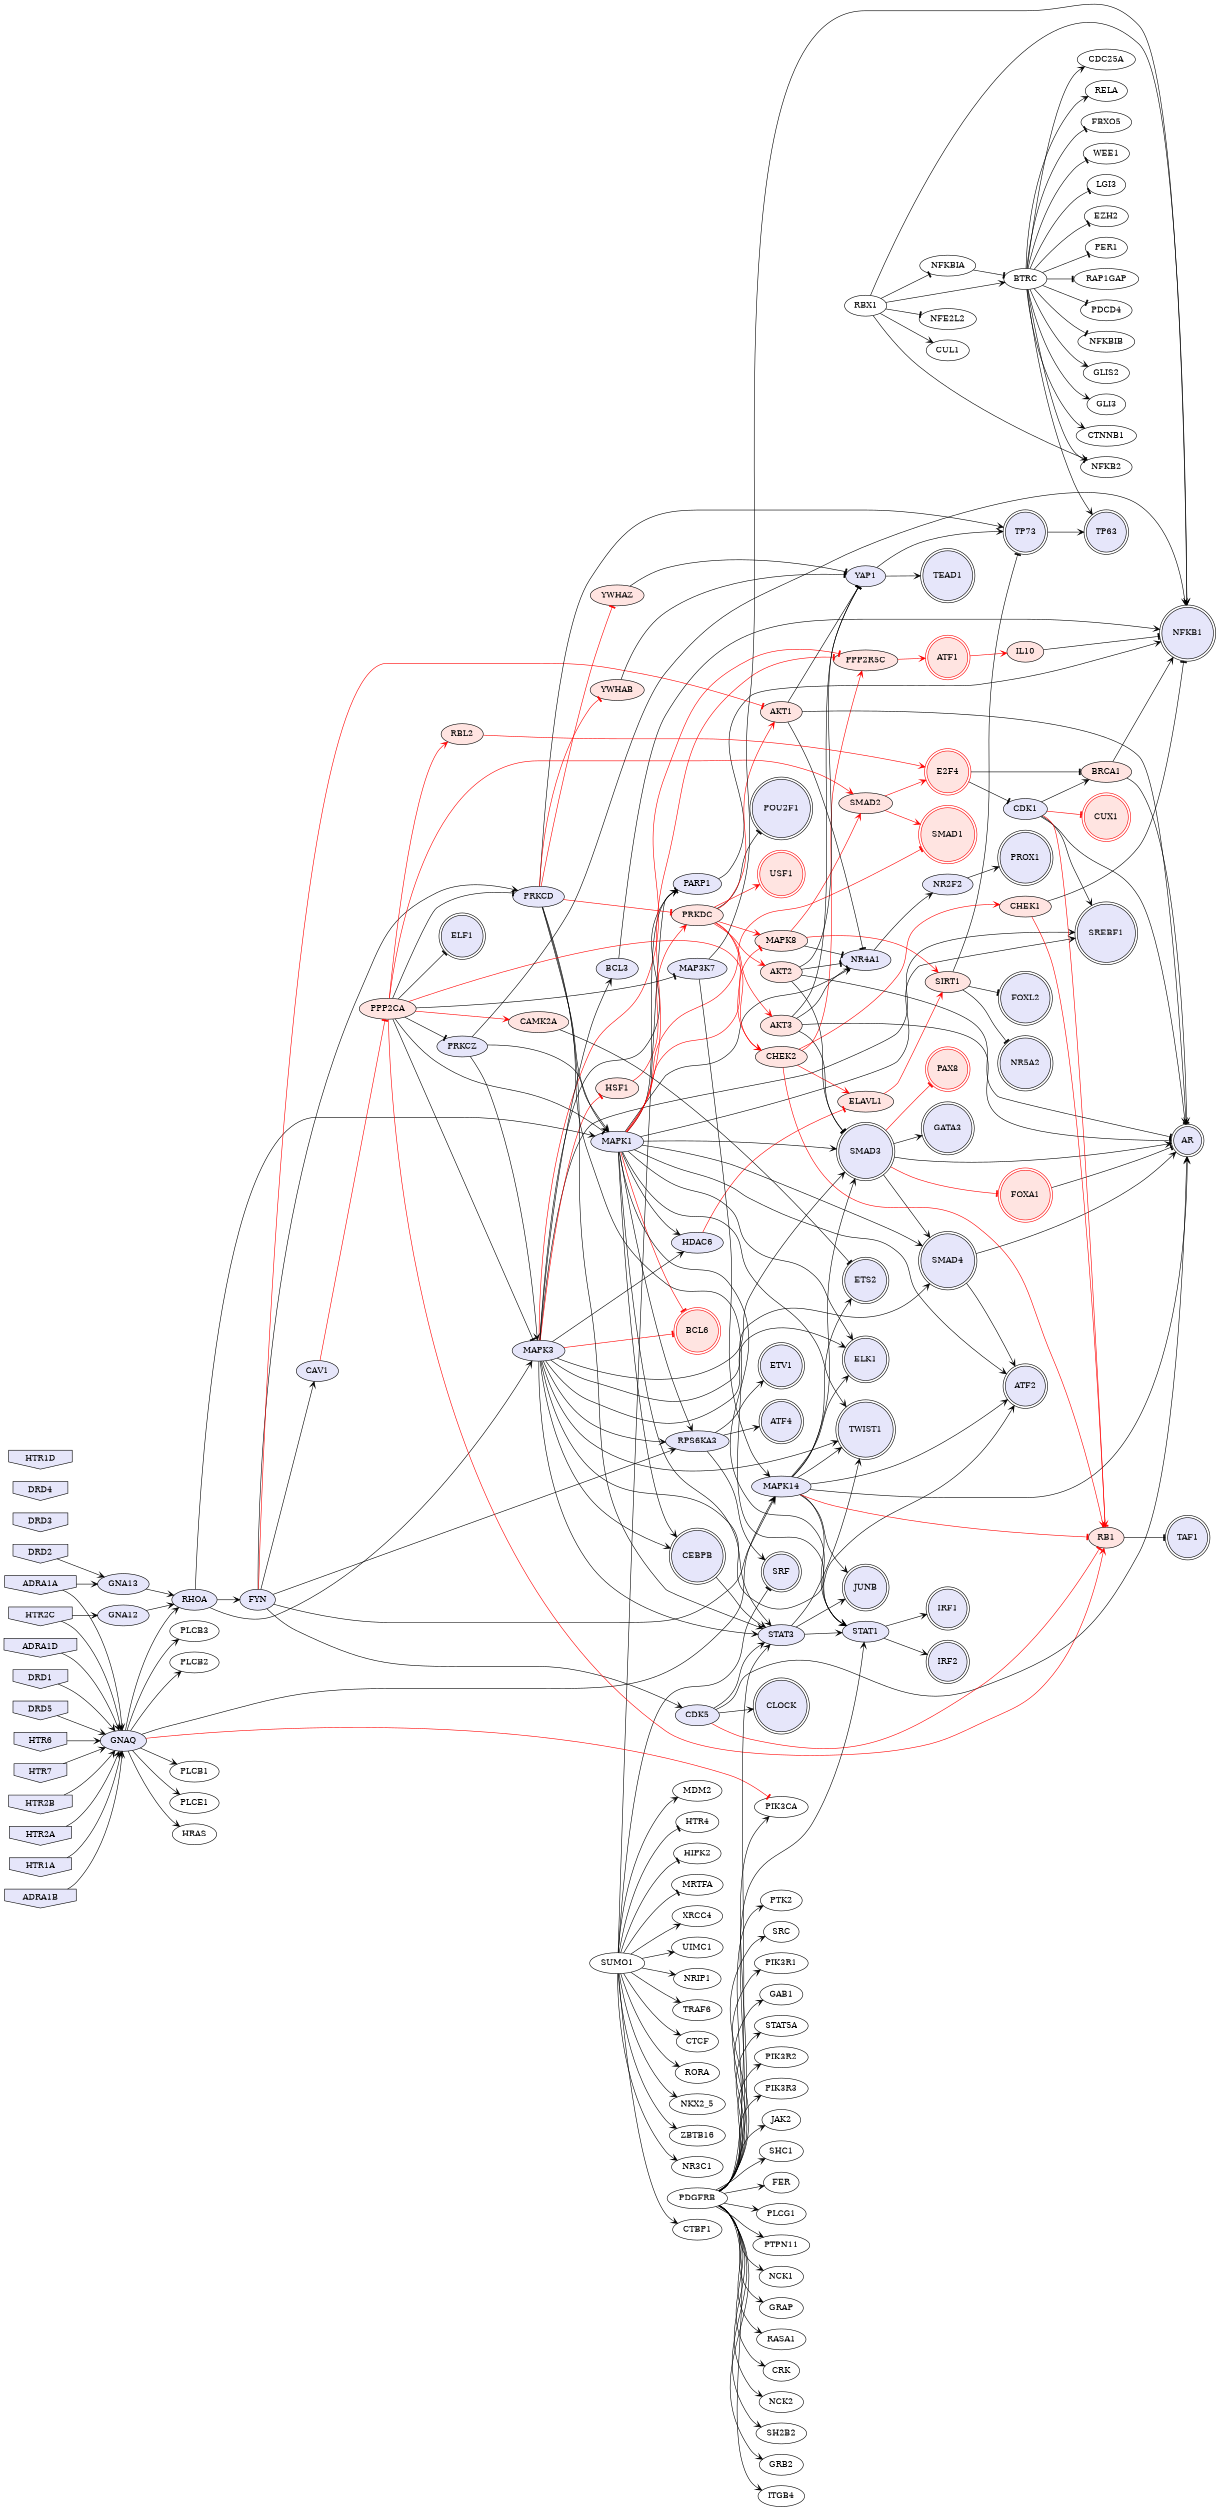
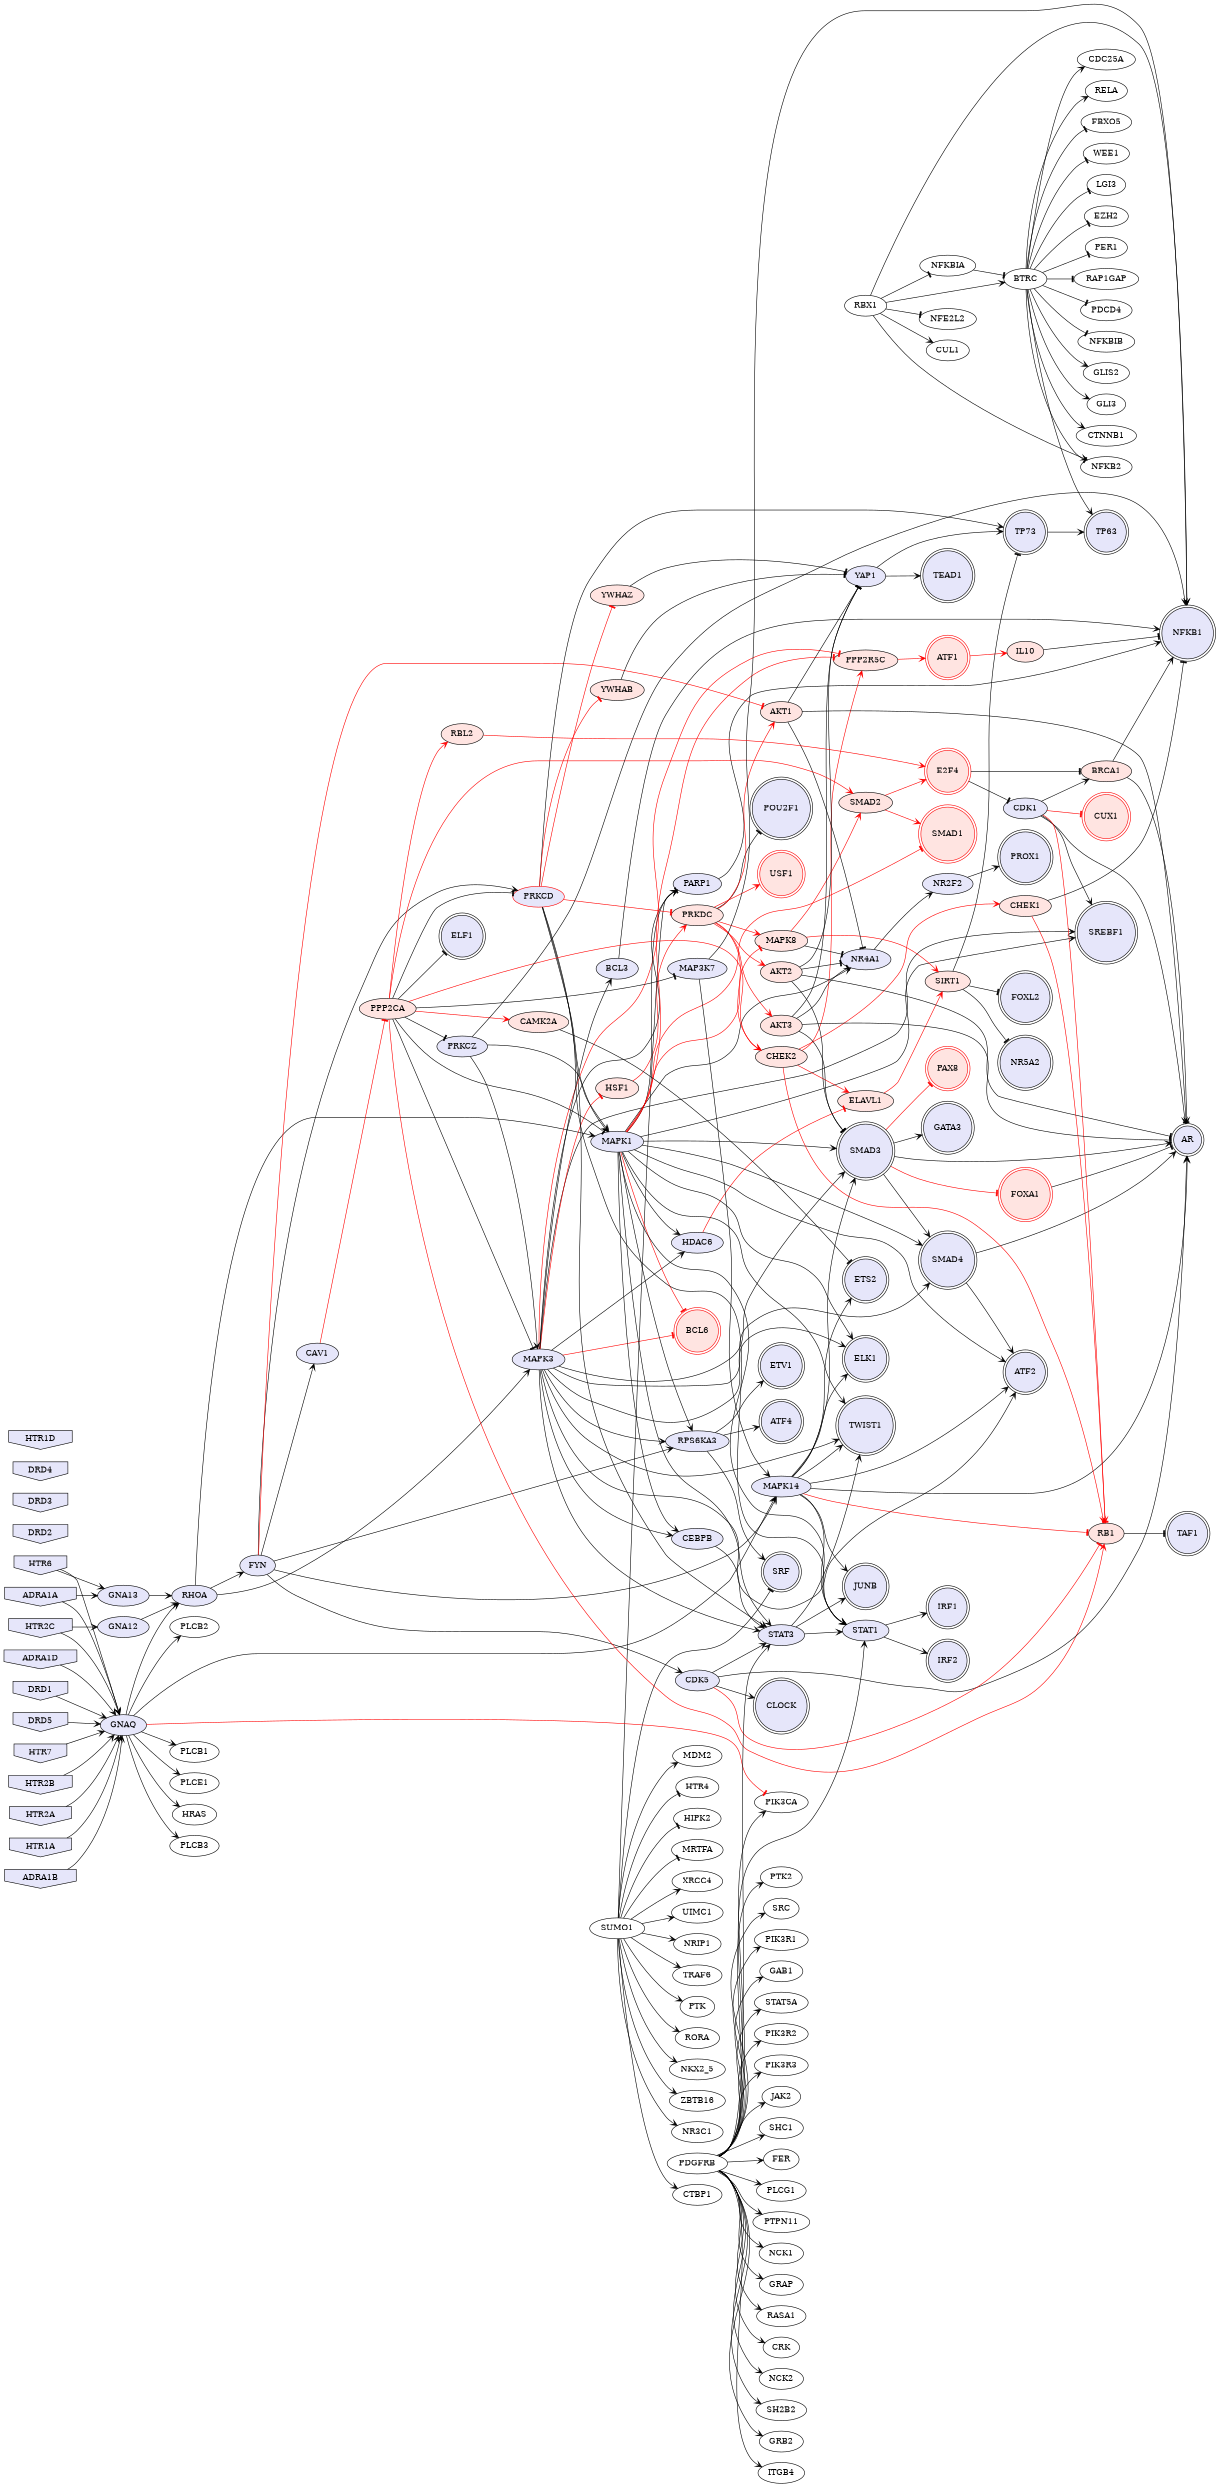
node "PRKCD": color black -> red
node "CEBPB": shape doublecircle -> ellipse
edge "DRD2" -> "GNA13": now "HTR6" -> "GNA13"
node "CTCF": label "CTCF" -> "PTK"
